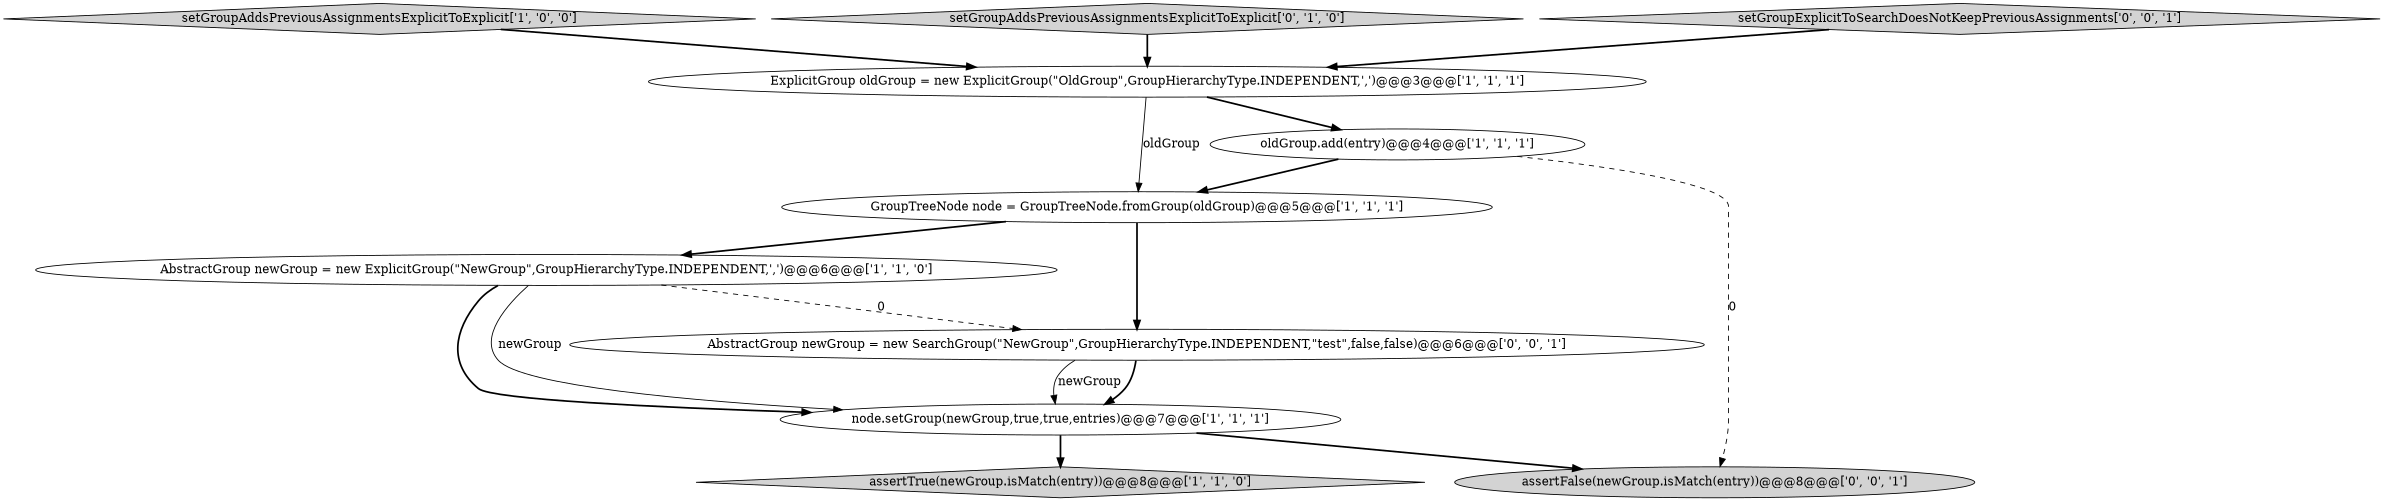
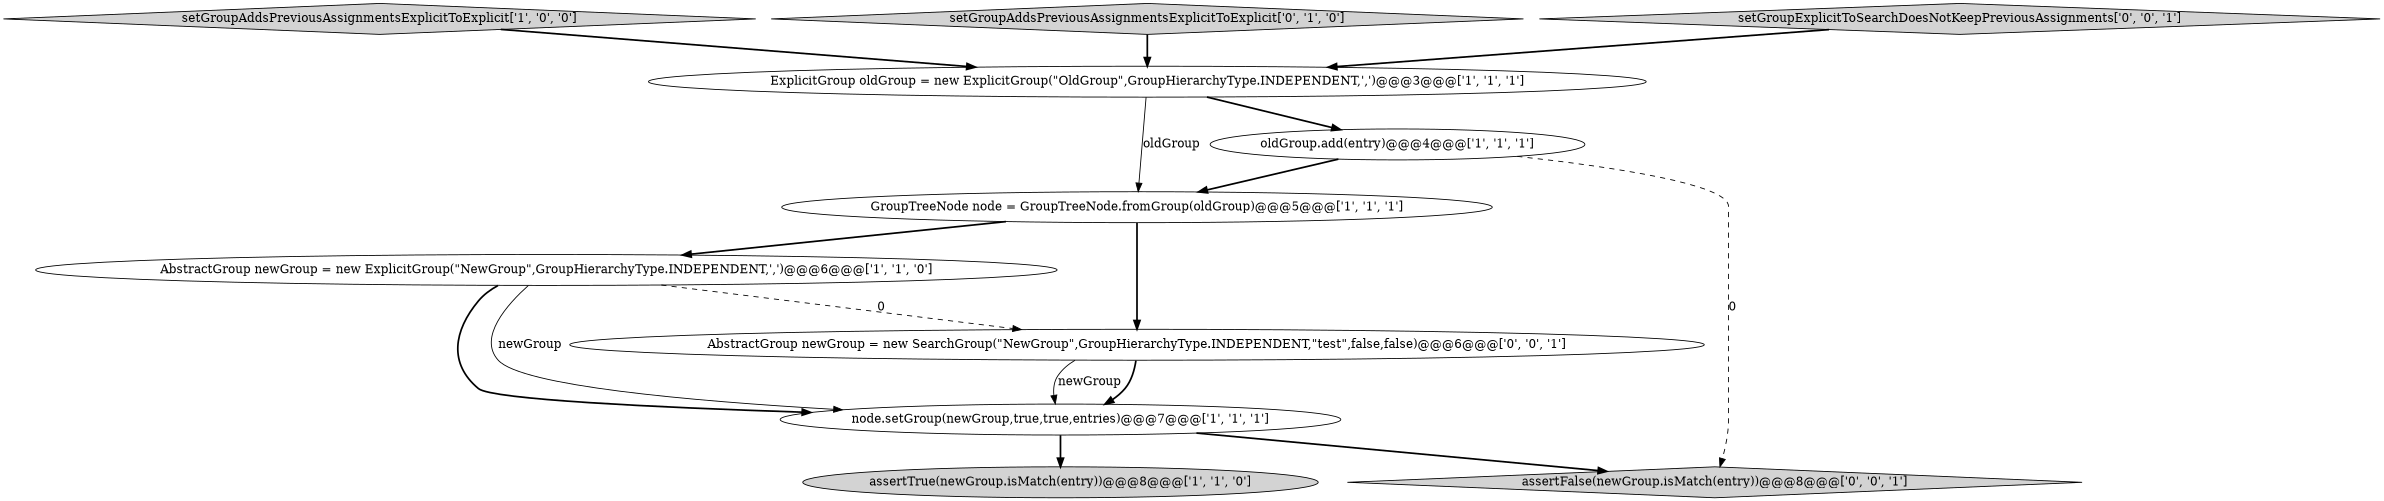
node "assertTrue(newGroup.isMatch(entry))@@@8@@@['1', '1', '0']": shape diamond -> ellipse
node "assertFalse(newGroup.isMatch(entry))@@@8@@@['0', '0', '1']": shape ellipse -> diamond
